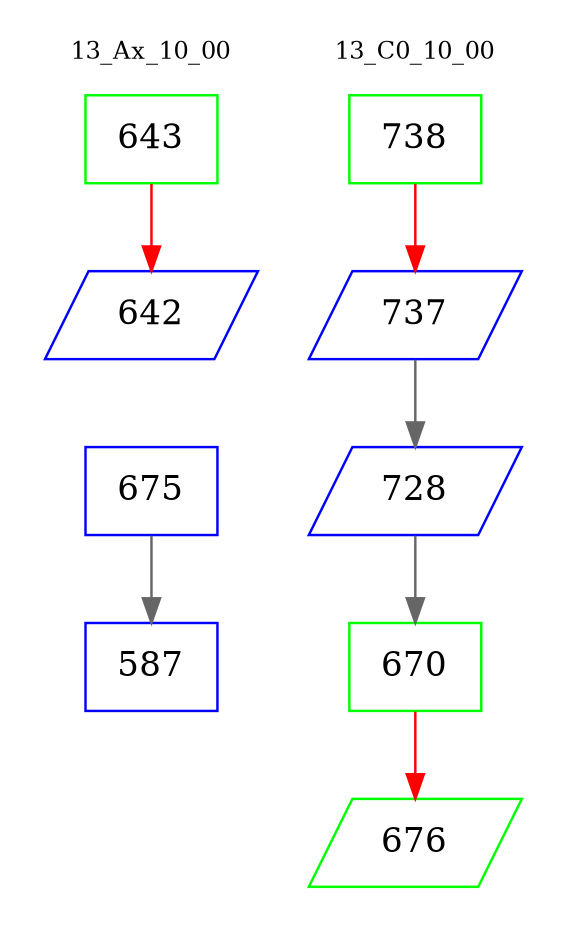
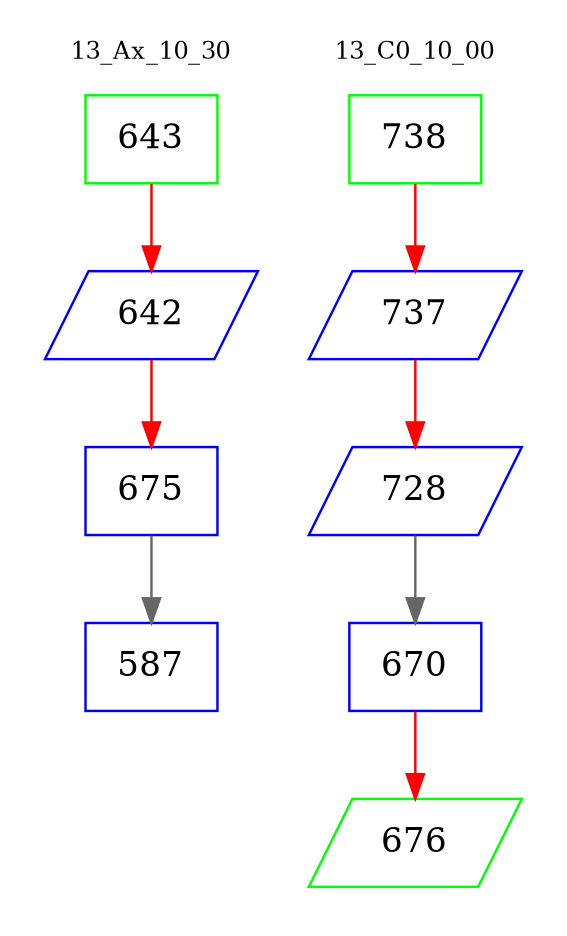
cluster "13_Ax_10_00": label "13_Ax_10_00" -> "13_Ax_10_30"
edge "642" -> "675": added
edge "737" -> "728": color gray40 -> red
node "670": color green -> blue
